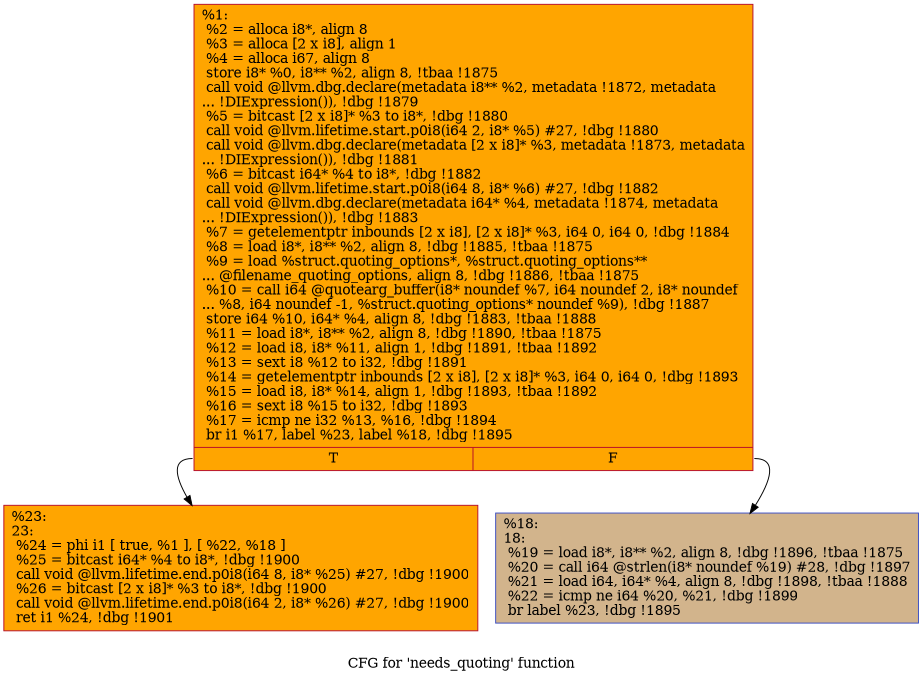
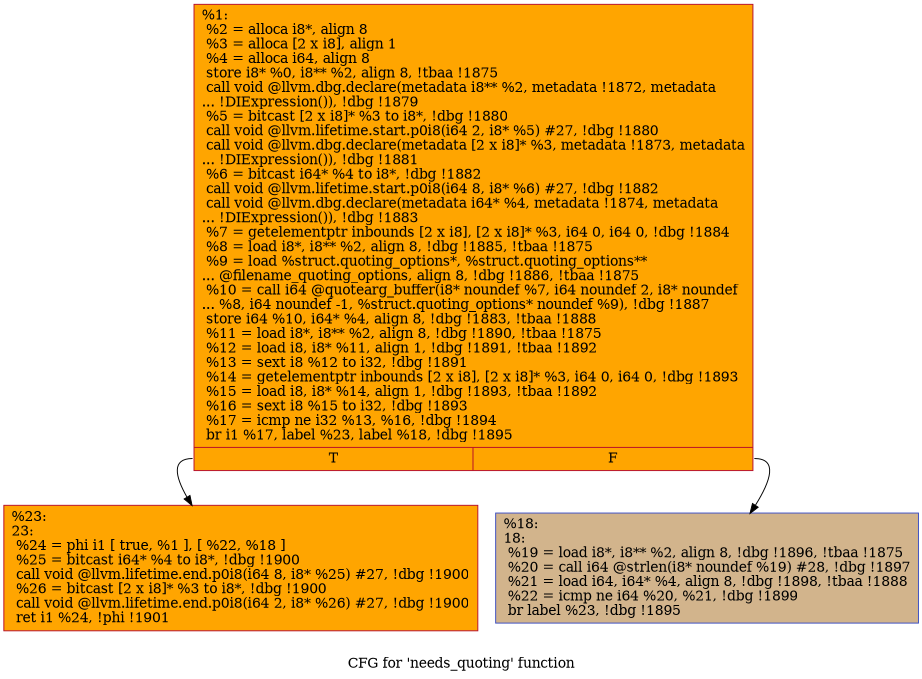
node "%1:": text "%4 = alloca i67, align 8" -> "%4 = alloca i64, align 8"
node "%23:": text "ret i1 %24, !dbg !1901" -> "ret i1 %24, !phi !1901"
